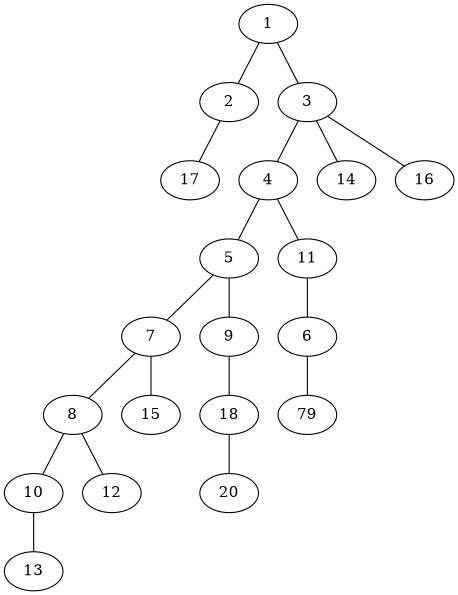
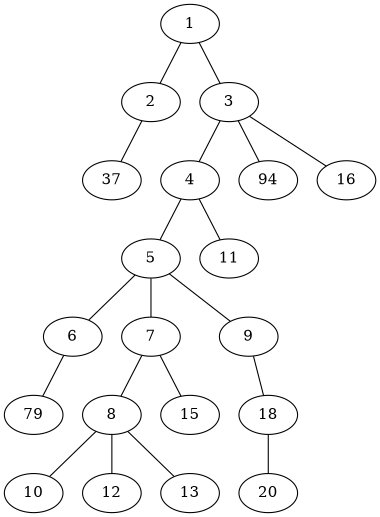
node "17": label "17" -> "37"
node "14": label "14" -> "94"
edge "11" -- "6": now "5" -- "6"
edge "10" -- "13": now "8" -- "13"
